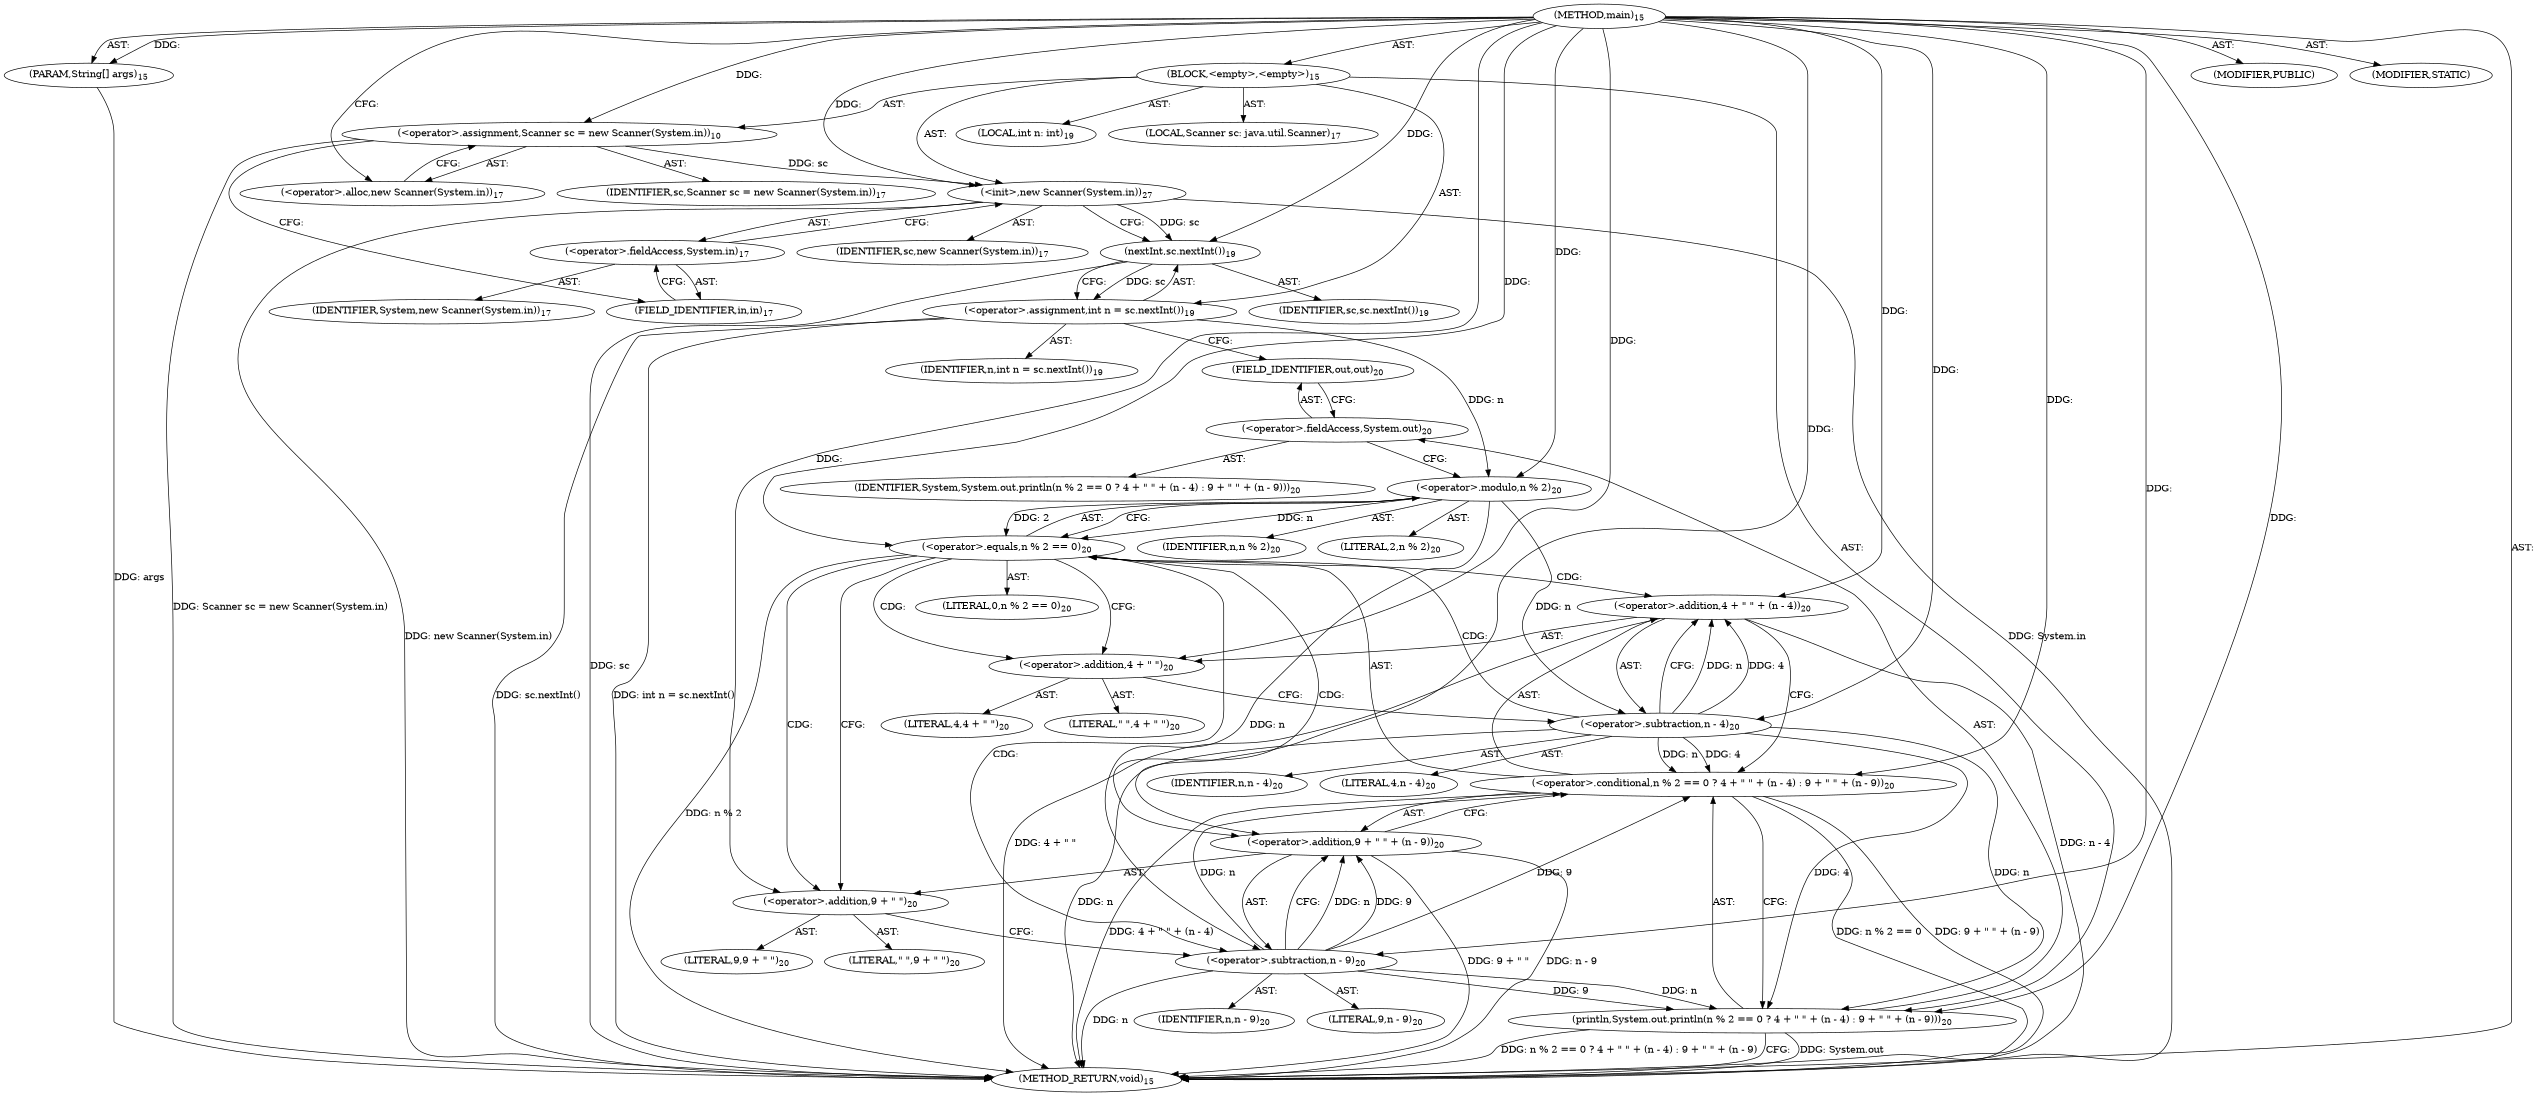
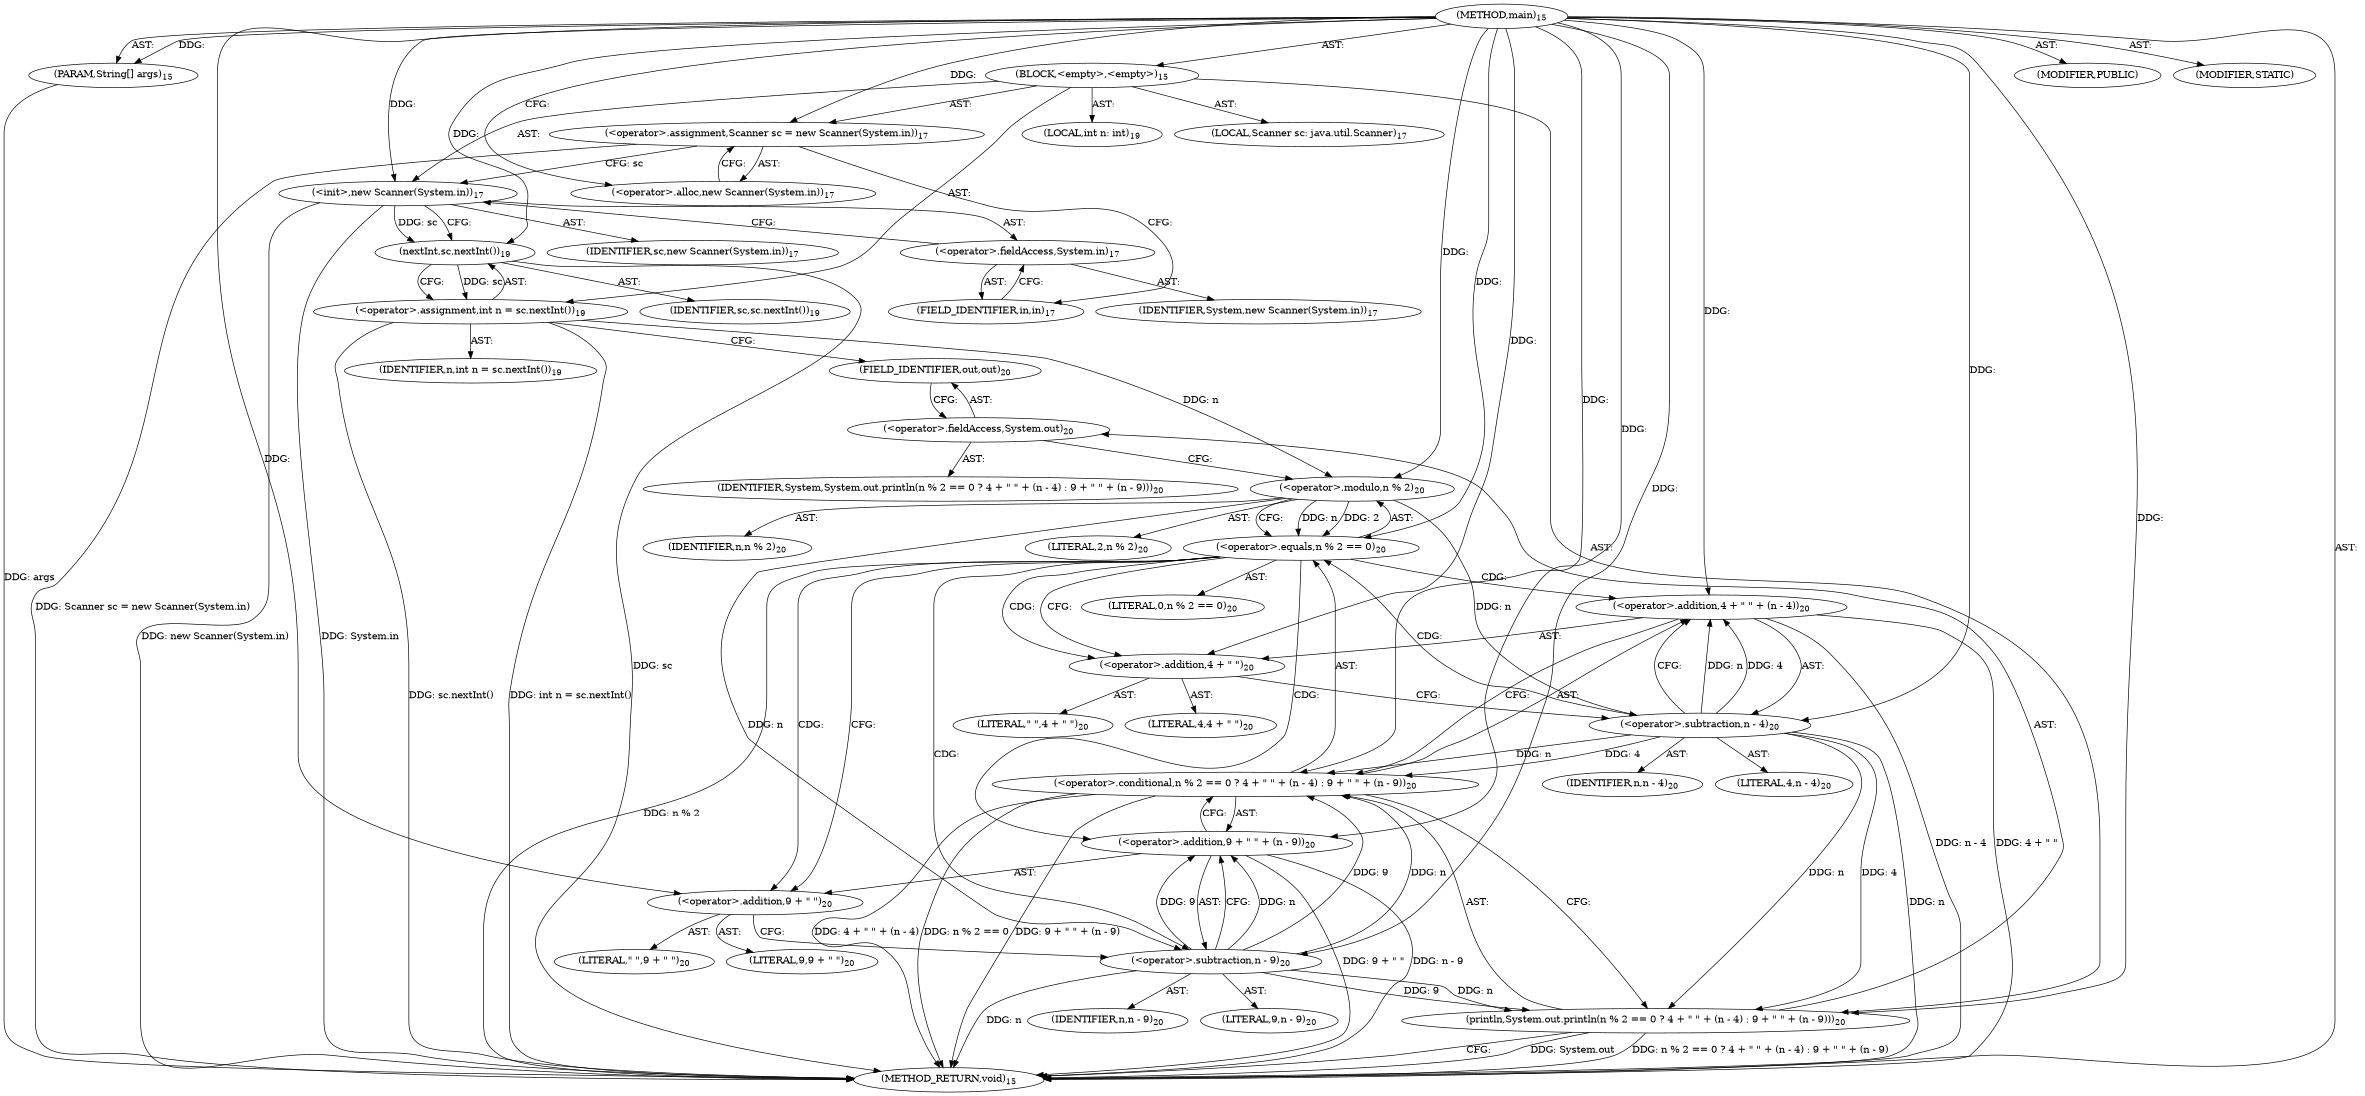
node "(<operator>.assignment,Scanner sc = new Scanner(System.in))": text "10" -> "17"
edge "(<operator>.assignment,Scanner sc = new Scanner(System.in))" -> "(<init>,new Scanner(System.in))": label "DDG: sc" -> "CFG: sc"
node "(<init>,new Scanner(System.in))": text "27" -> "17"
node "(IDENTIFIER,sc,Scanner sc = new Scanner(System.in))": removed
